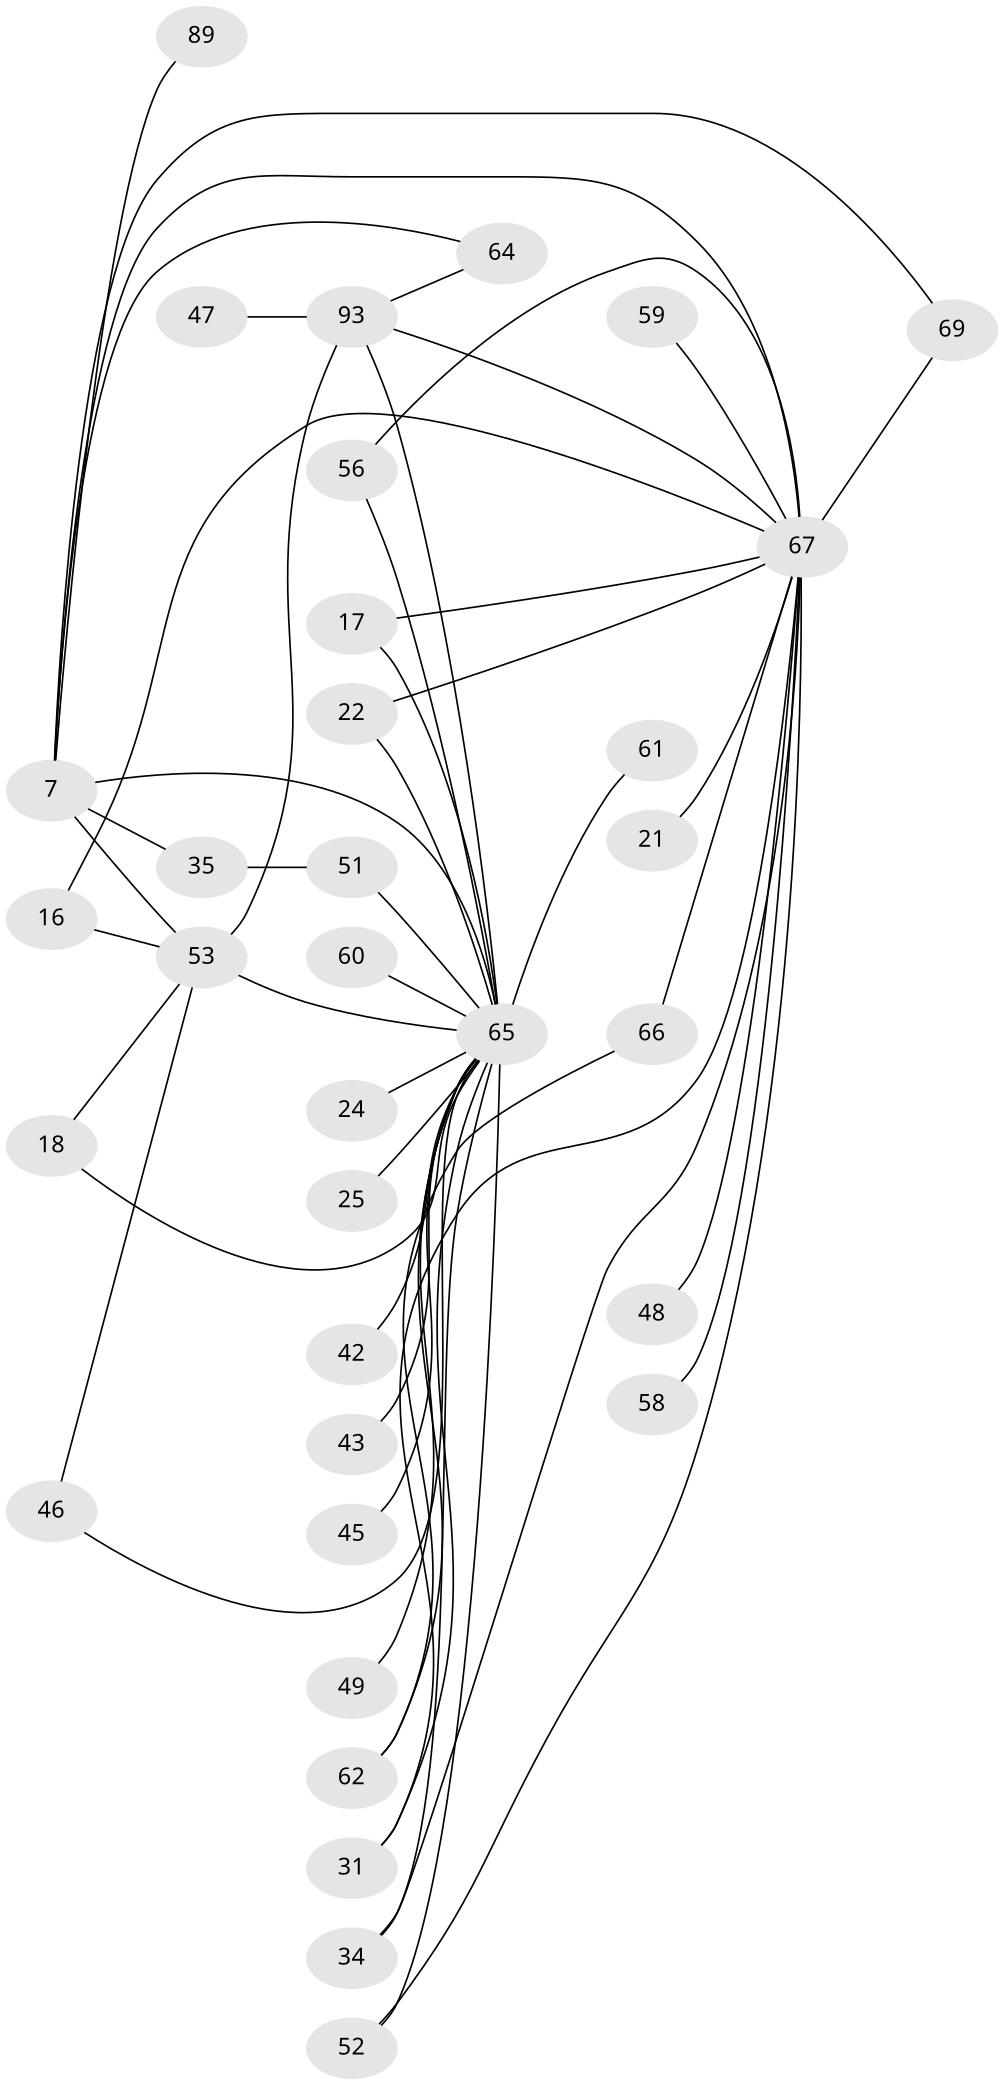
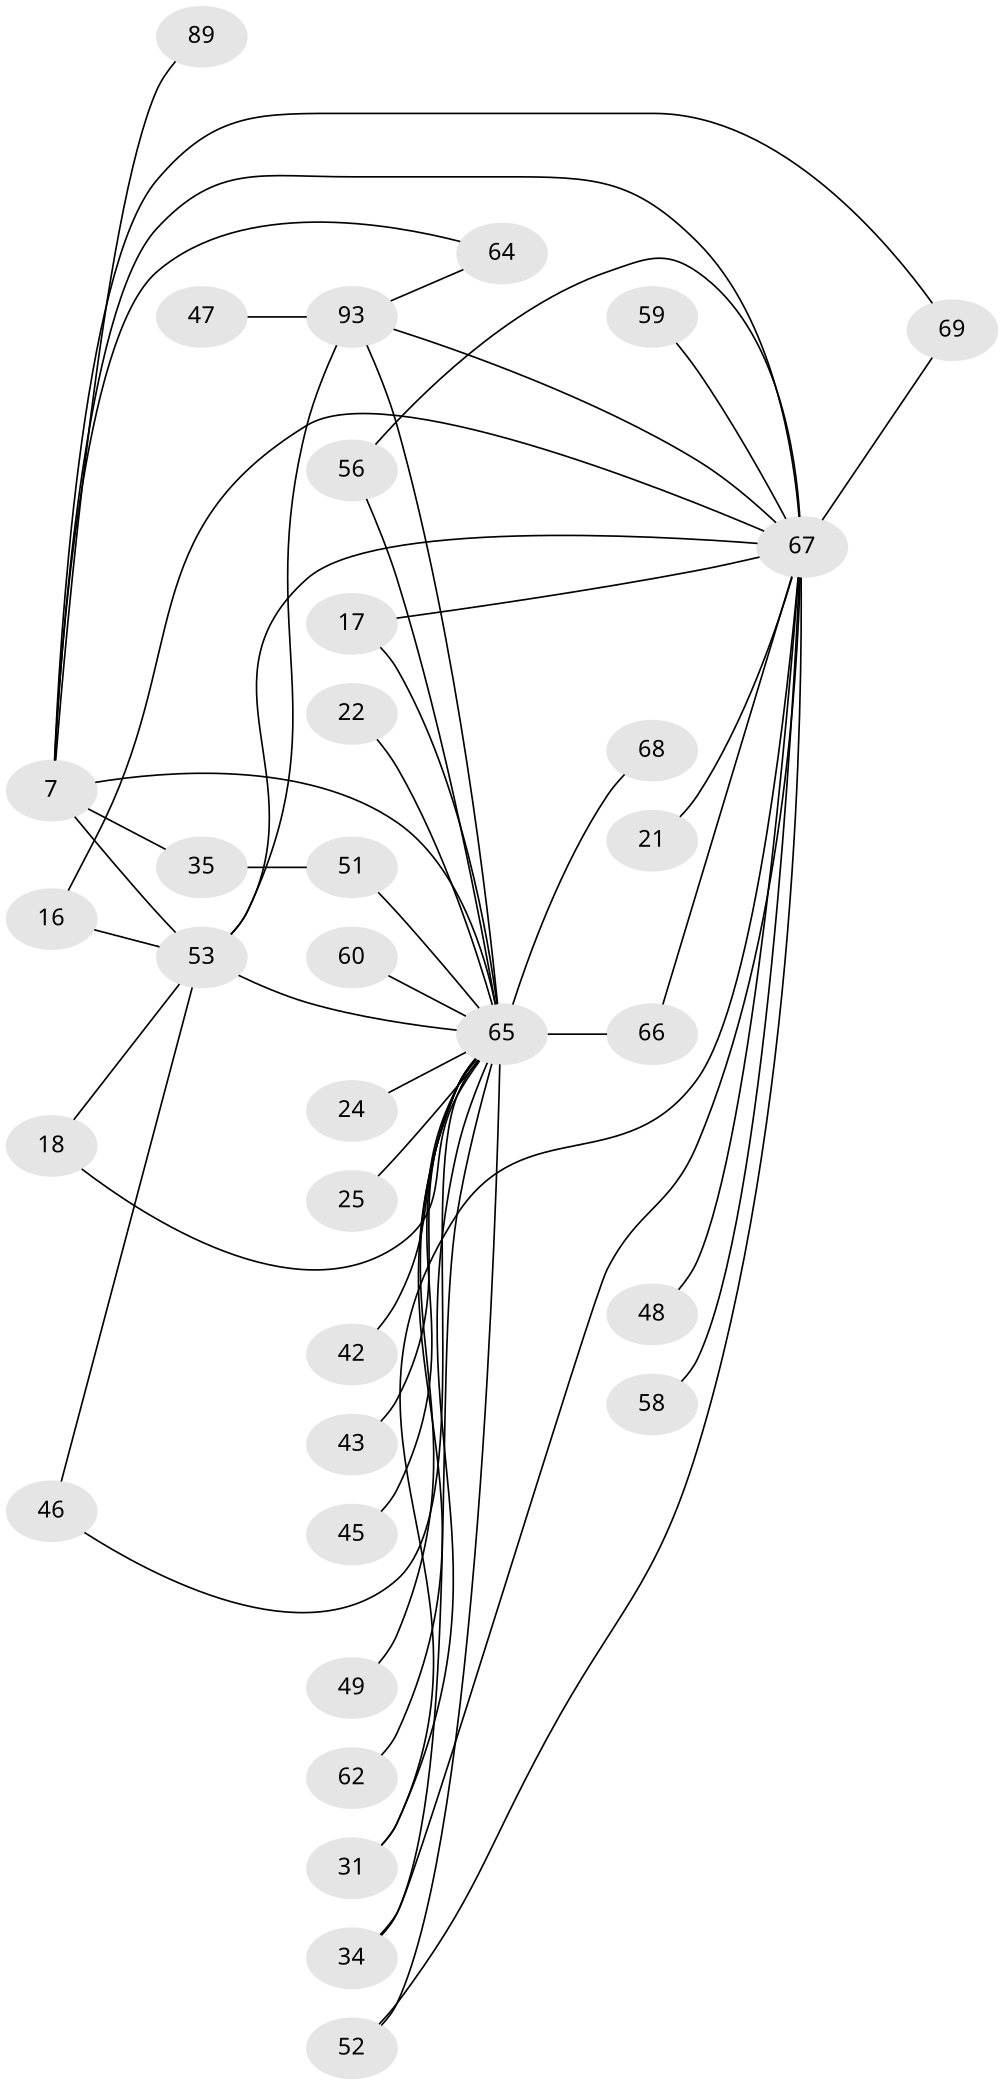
edge "67" -- "22": now "67" -- "53"
node "61": label "61" -> "68"
edge "66" -- "62": now "66" -- "65"
